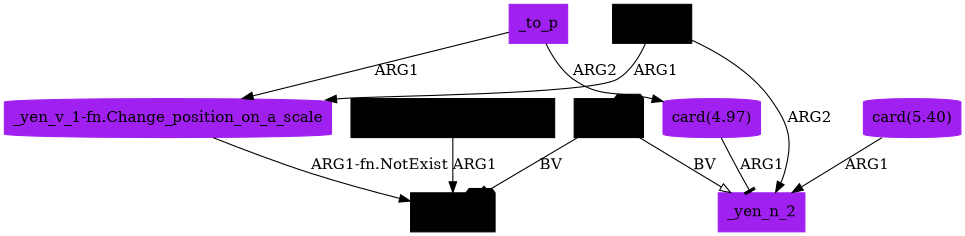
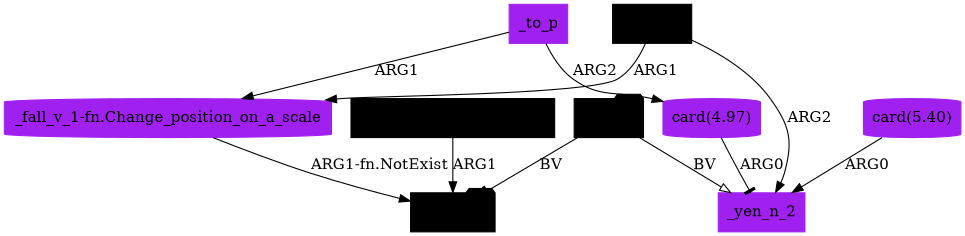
node "_yen_v_1-fn.Change_position_on_a_scale": label "_yen_v_1-fn.Change_position_on_a_scale" -> "_fall_v_1-fn.Change_position_on_a_scale"
edge "card(4.97)" -> "_yen_n_2": label "ARG1" -> "ARG0"
edge "card(5.40)" -> "_yen_n_2": label "ARG1" -> "ARG0"
